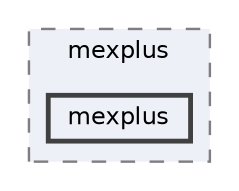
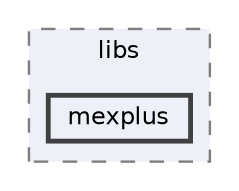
cluster "mexplus": label "mexplus" -> "libs"
